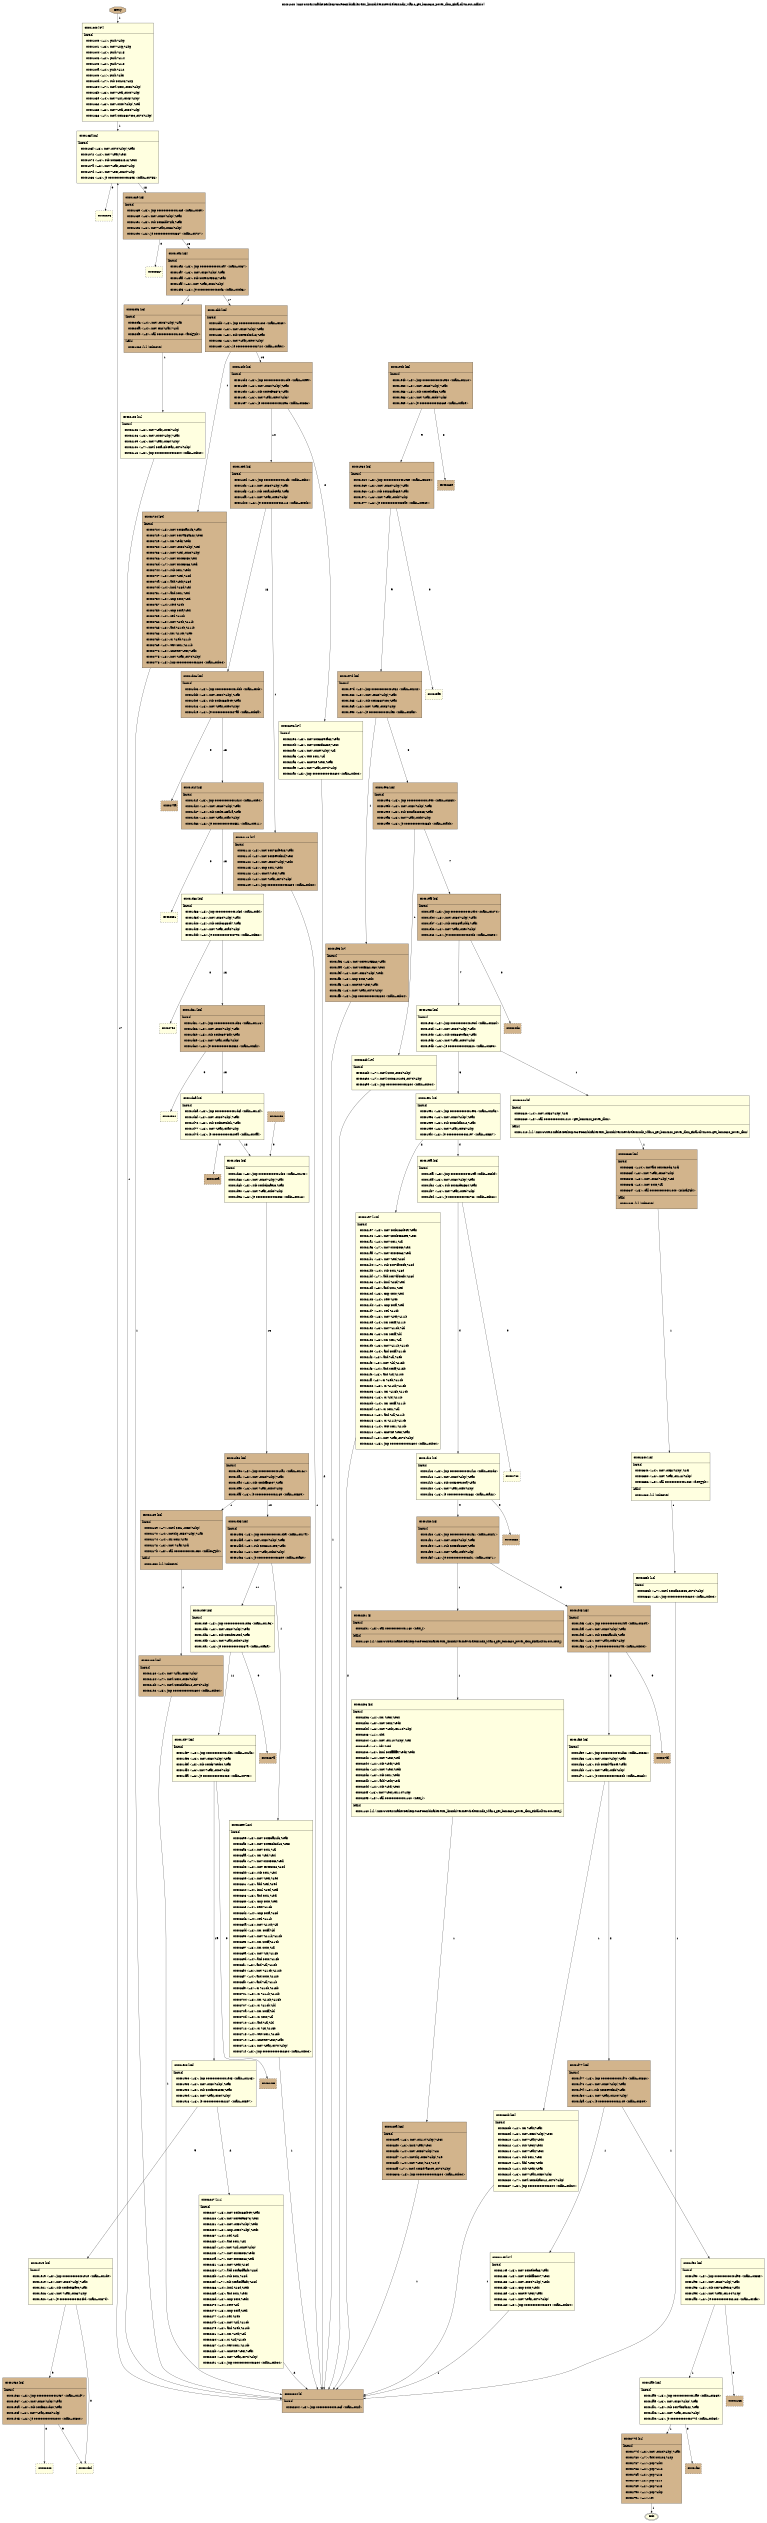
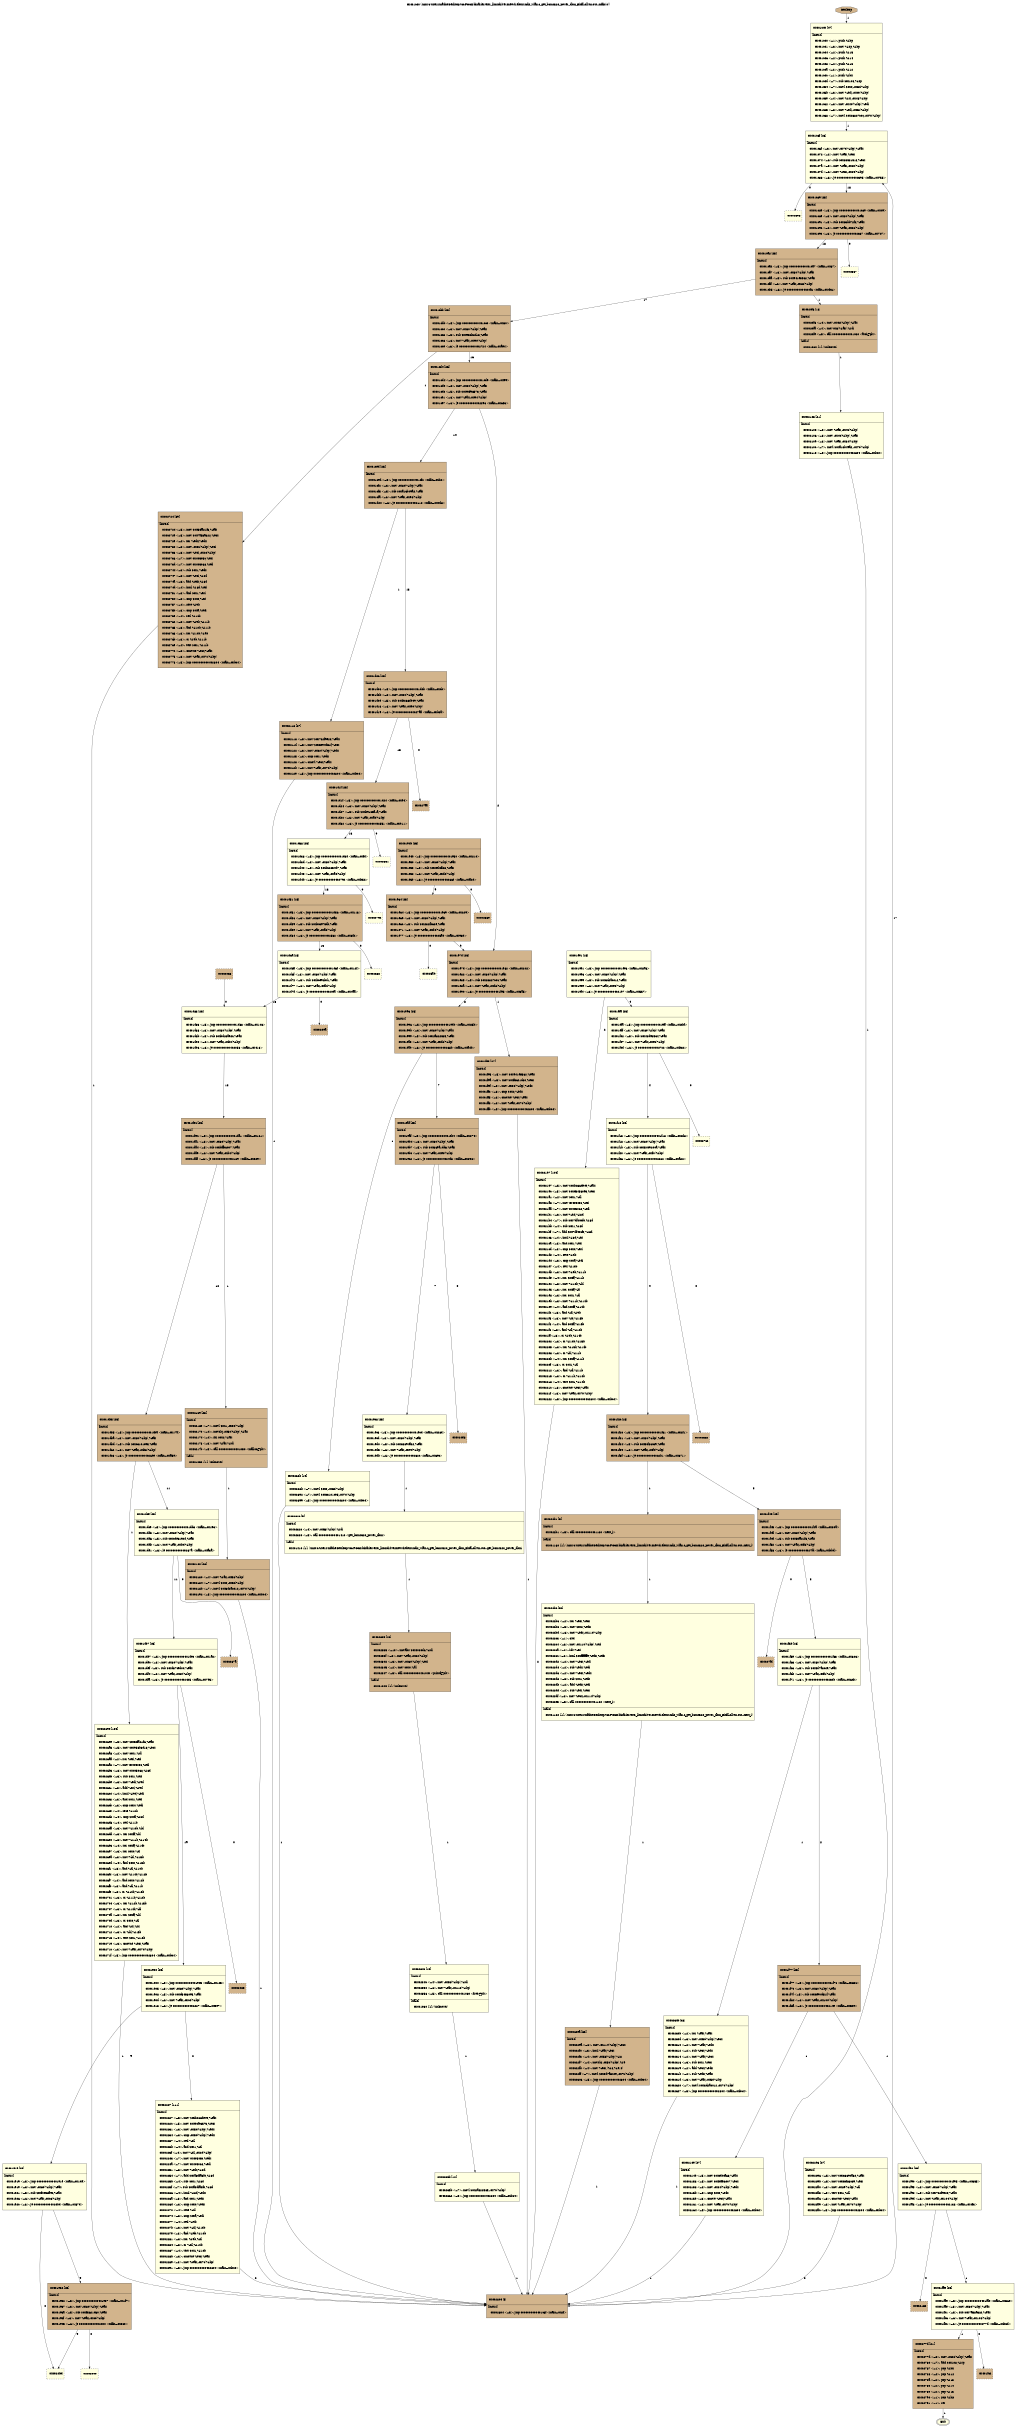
node "Entry": label "Entry" -> "Desktop"
edge "0x401cd4 [25]" -> "0x402296 [27]": now "0x401cd4 [25]" -> "0x401e7d [25]"
edge "0x401ec8 [25]" -> "0x401ee1 [25]": removed, label "6"
